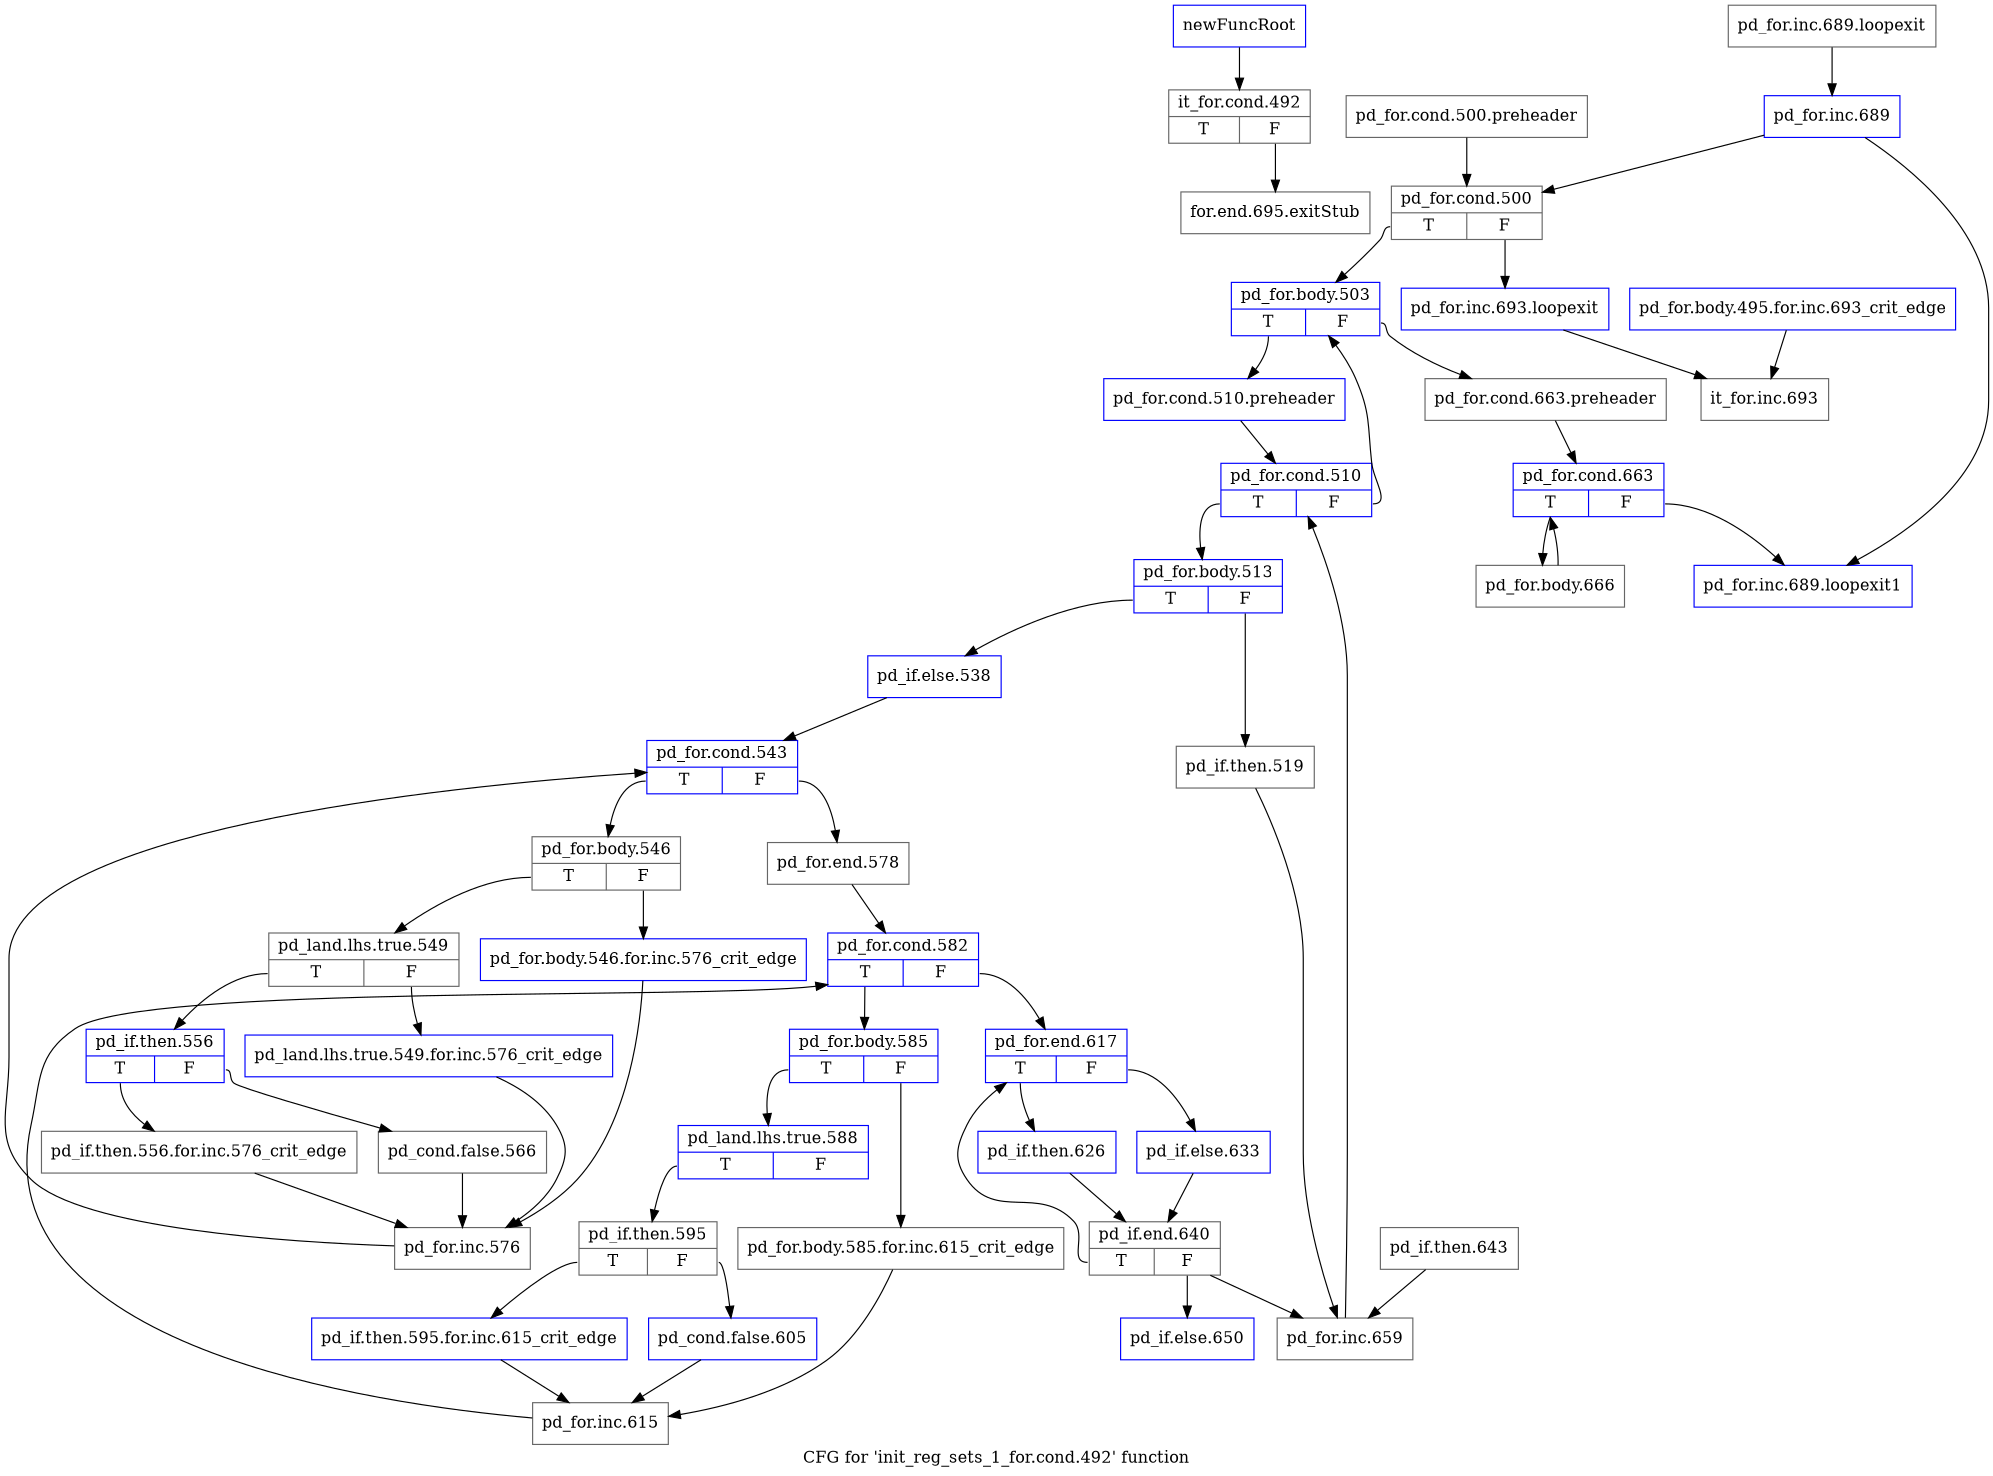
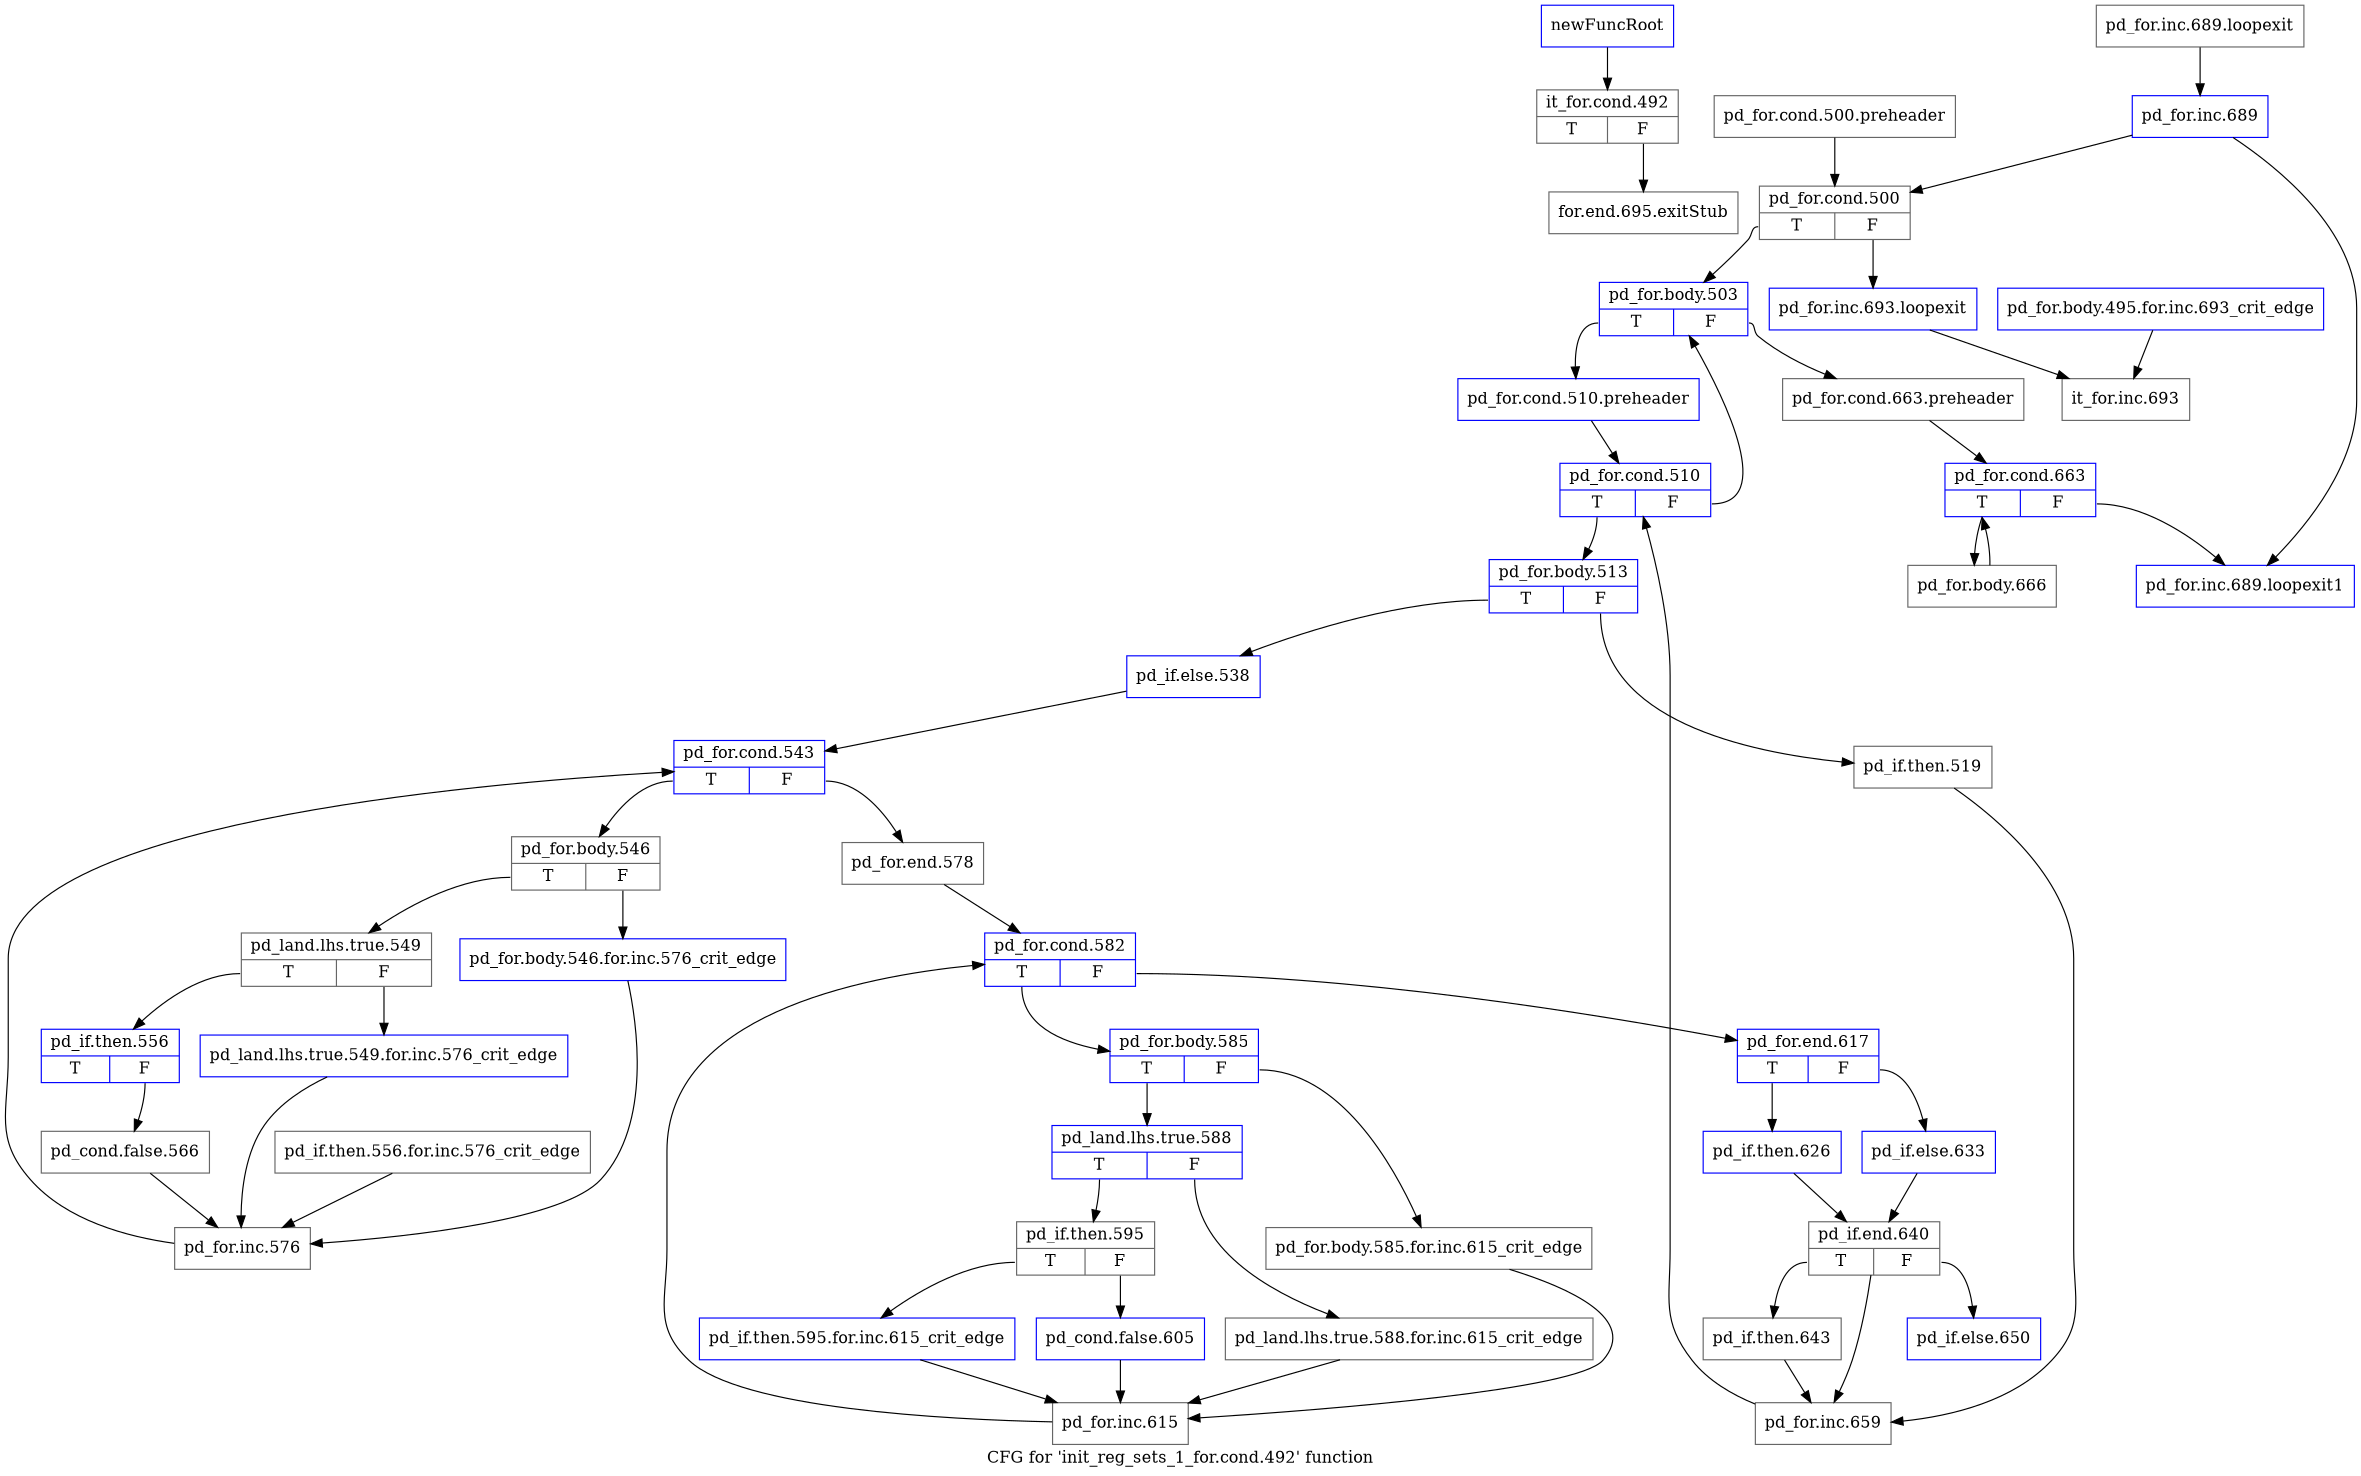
edge "pd_if.then.556" -> "pd_if.then.556.for.inc.576_crit_edge": removed
edge "pd_if.end.640" -> "pd_for.end.617": now "pd_if.end.640" -> "pd_if.then.643"
node "pd_land.lhs.true.588.for.inc.615_crit_edge": added
